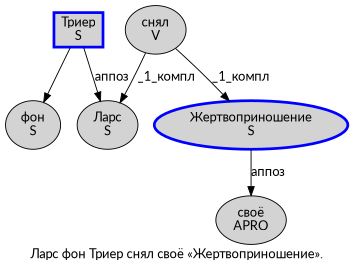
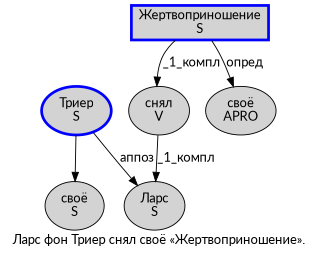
node "Триер S": shape box -> ellipse
edge "снял V" -> "Жертвоприношение S": reversed
node "фон S": label "фон S" -> "своё S"
node "Жертвоприношение S": shape ellipse -> box
edge "Жертвоприношение S" -> "своё APRO": label "аппоз" -> "опред"
